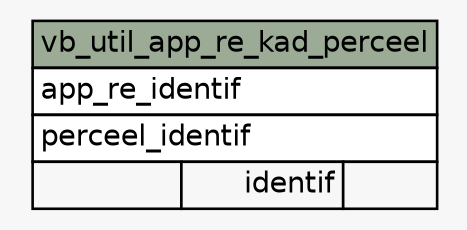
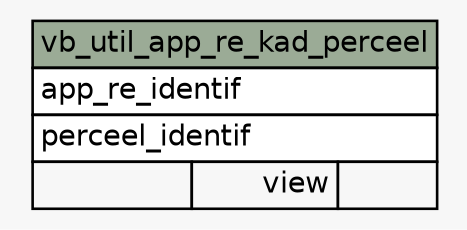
node "vb_util_app_re_kad_perceel": text "identif" -> "view"
